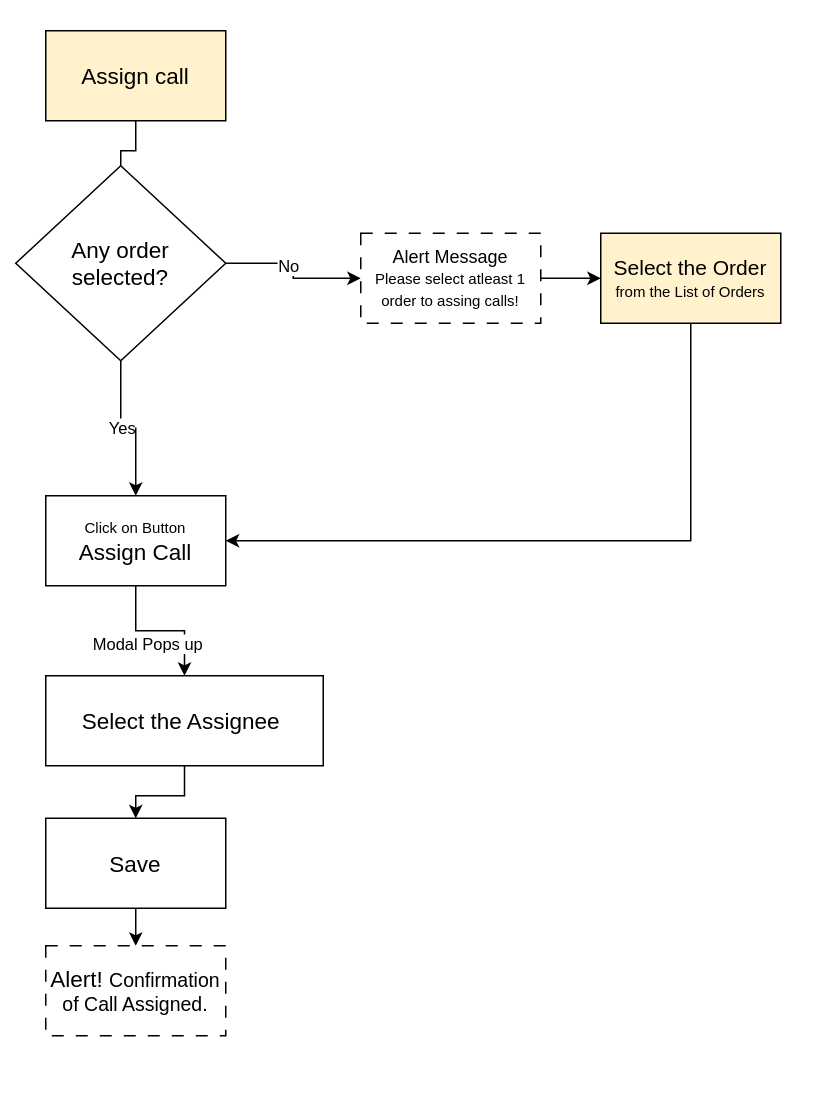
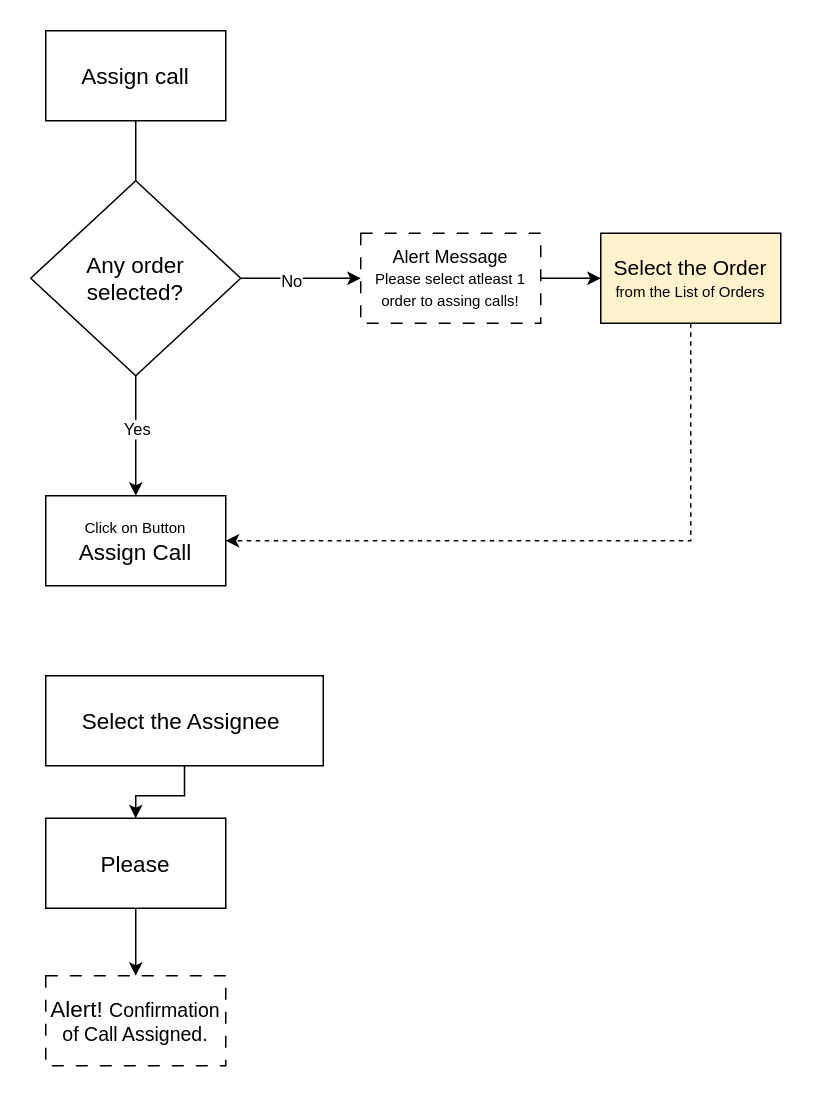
node "Assign call": fillcolor #fff2cc -> #ffffff
node "Any order selected?": moved (121, 263) -> (136, 278)
edge "Select the Order from the List of Orders" -> "Click on Button Assign Call": style solid -> dashed
edge "Click on Button Assign Call" -> "Select the Assignee": removed, label "Modal Pops up"
node "Save": label "Save" -> "Please"
node "Alert! Confirmation of Call Assigned.": moved (136, 991) -> (136, 1021)
